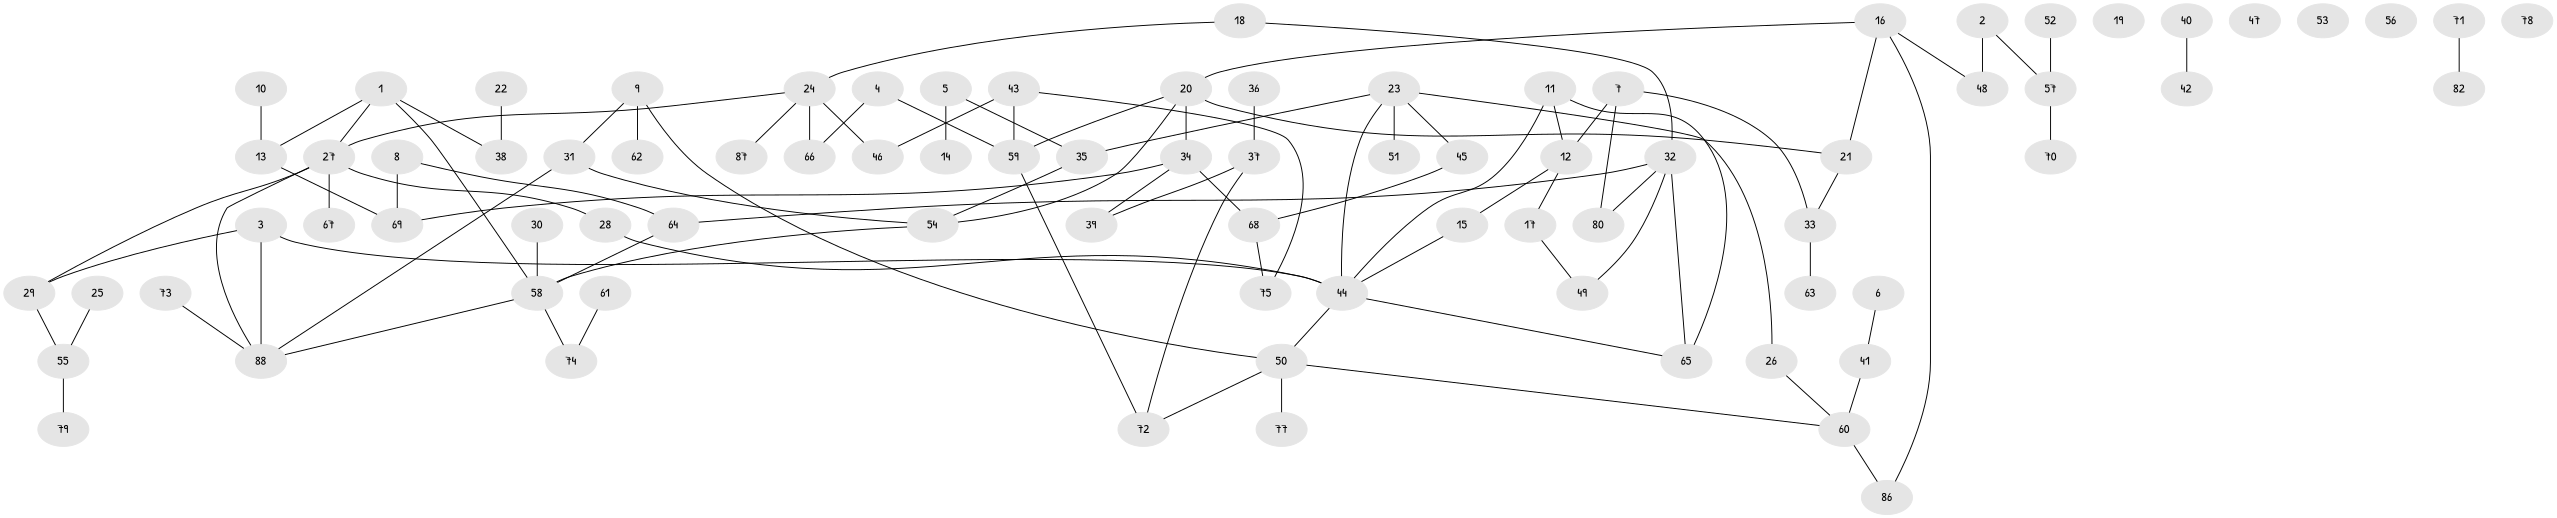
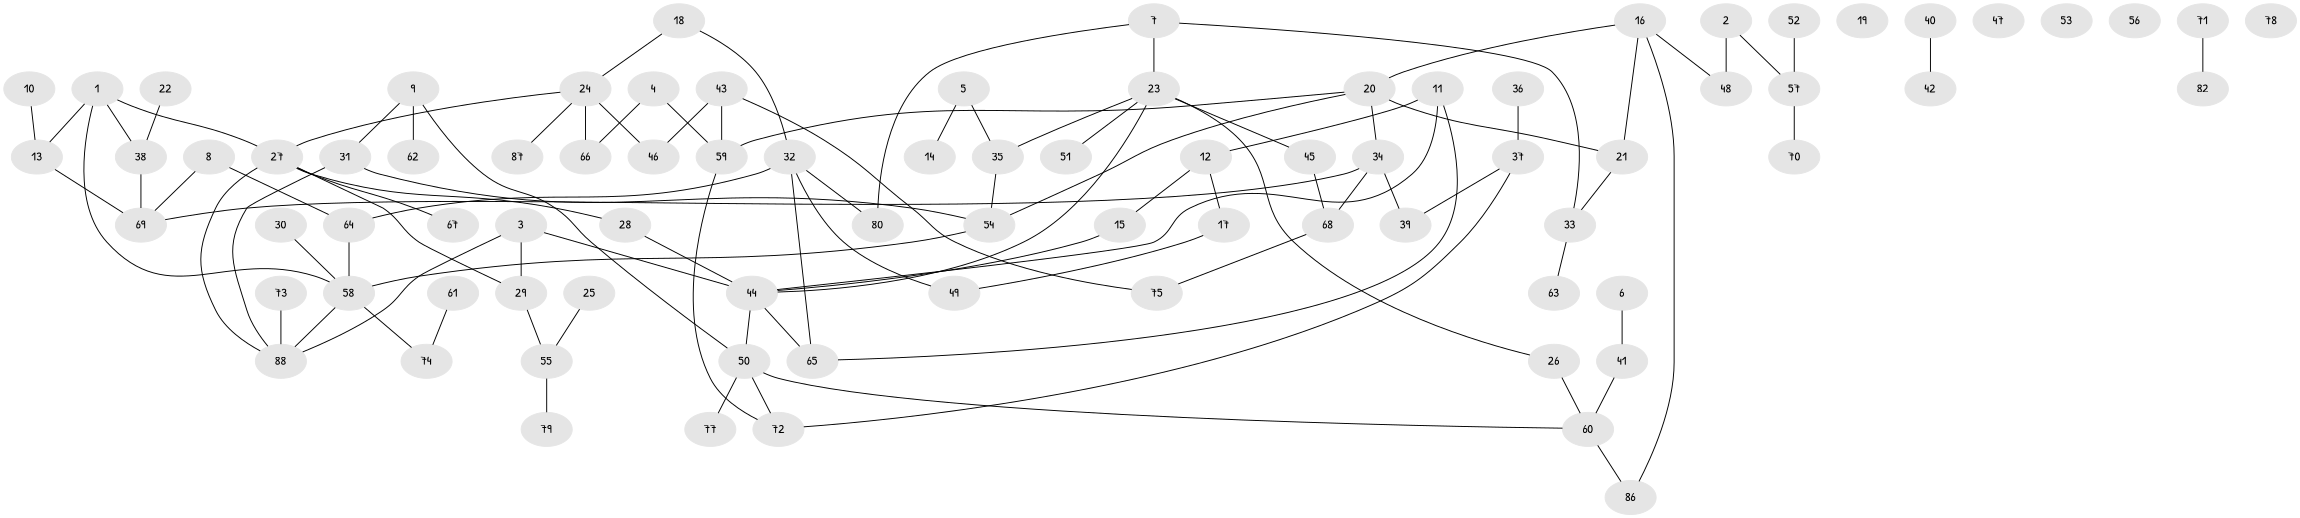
edge "7" -- "12": now "7" -- "23"
edge "38" -- "69": added
